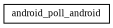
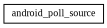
node "android_poll_android": label "android_poll_android" -> "android_poll_source"
